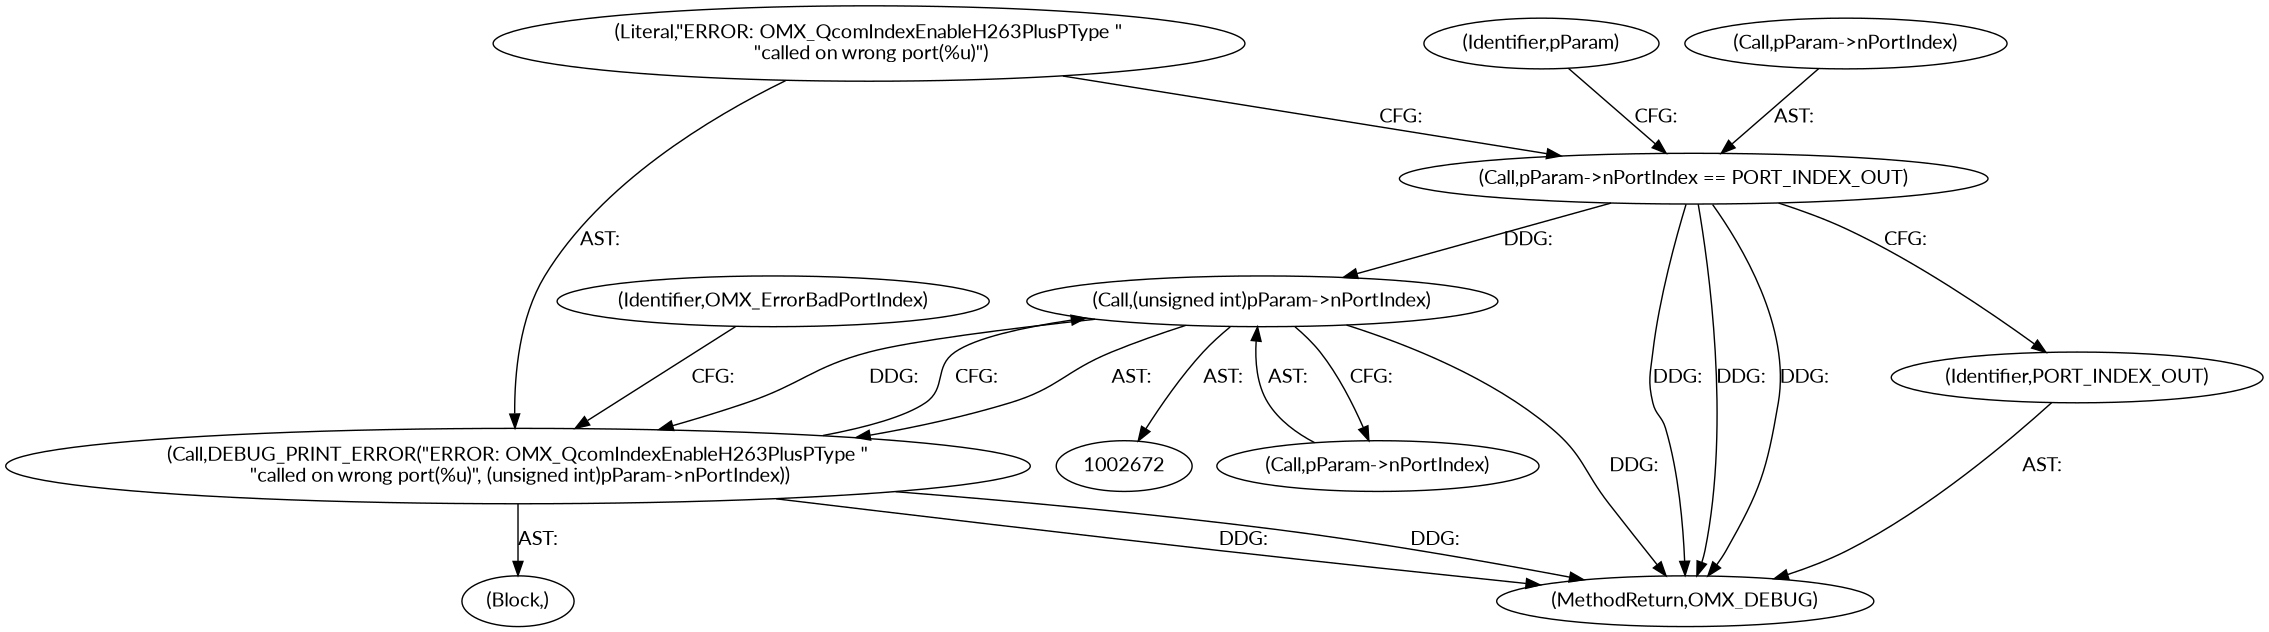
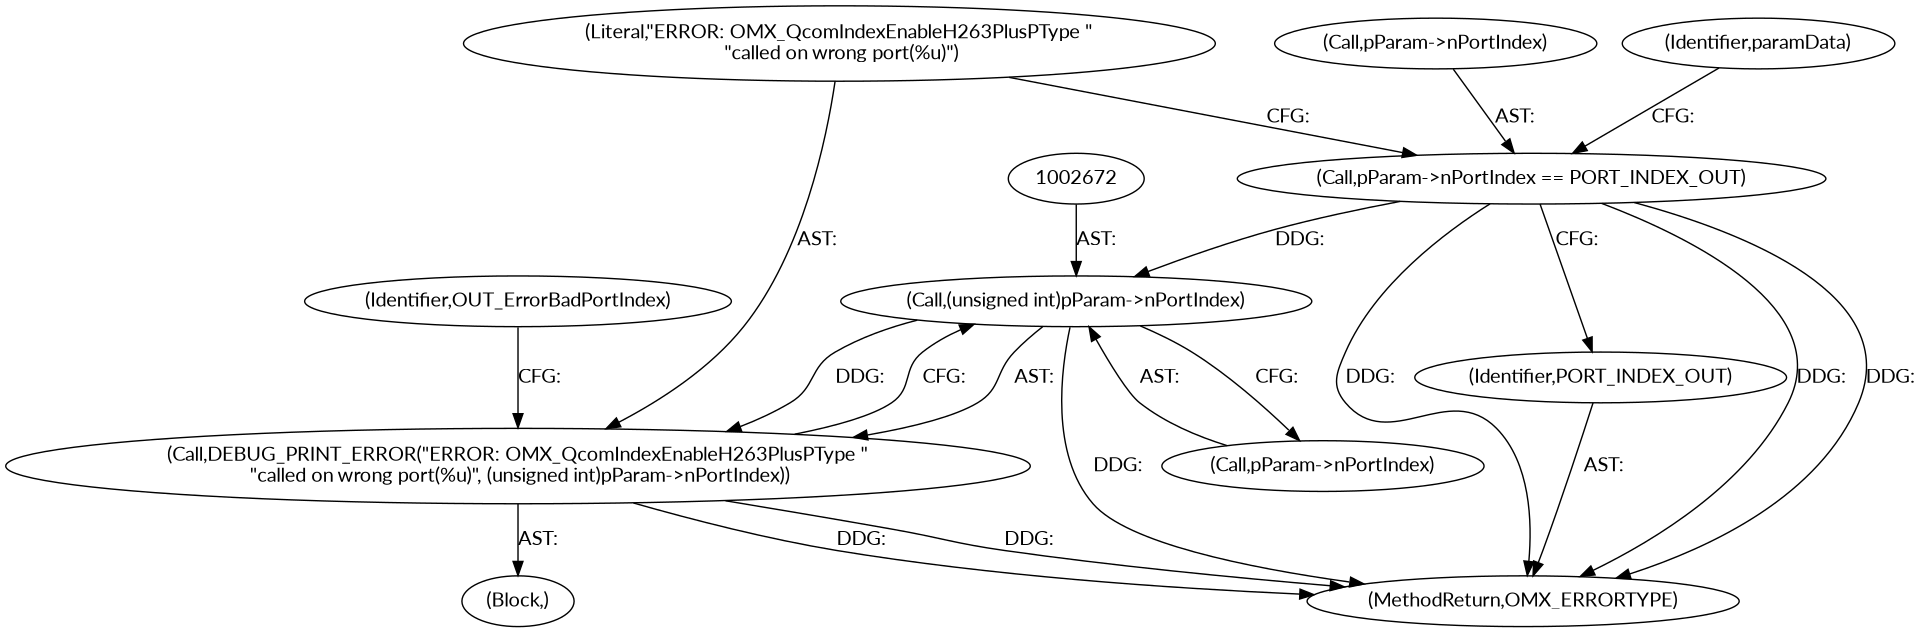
node "(Identifier,pParam)": label "(Identifier,pParam)" -> "(Identifier,paramData)"
node "(Identifier,OMX_ErrorBadPortIndex)": label "(Identifier,OMX_ErrorBadPortIndex)" -> "(Identifier,OUT_ErrorBadPortIndex)"
edge "(Call,(unsigned int)pParam->nPortIndex)" -> "1002672": reversed
node "(MethodReturn,OMX_DEBUG)": label "(MethodReturn,OMX_DEBUG)" -> "(MethodReturn,OMX_ERRORTYPE)"
